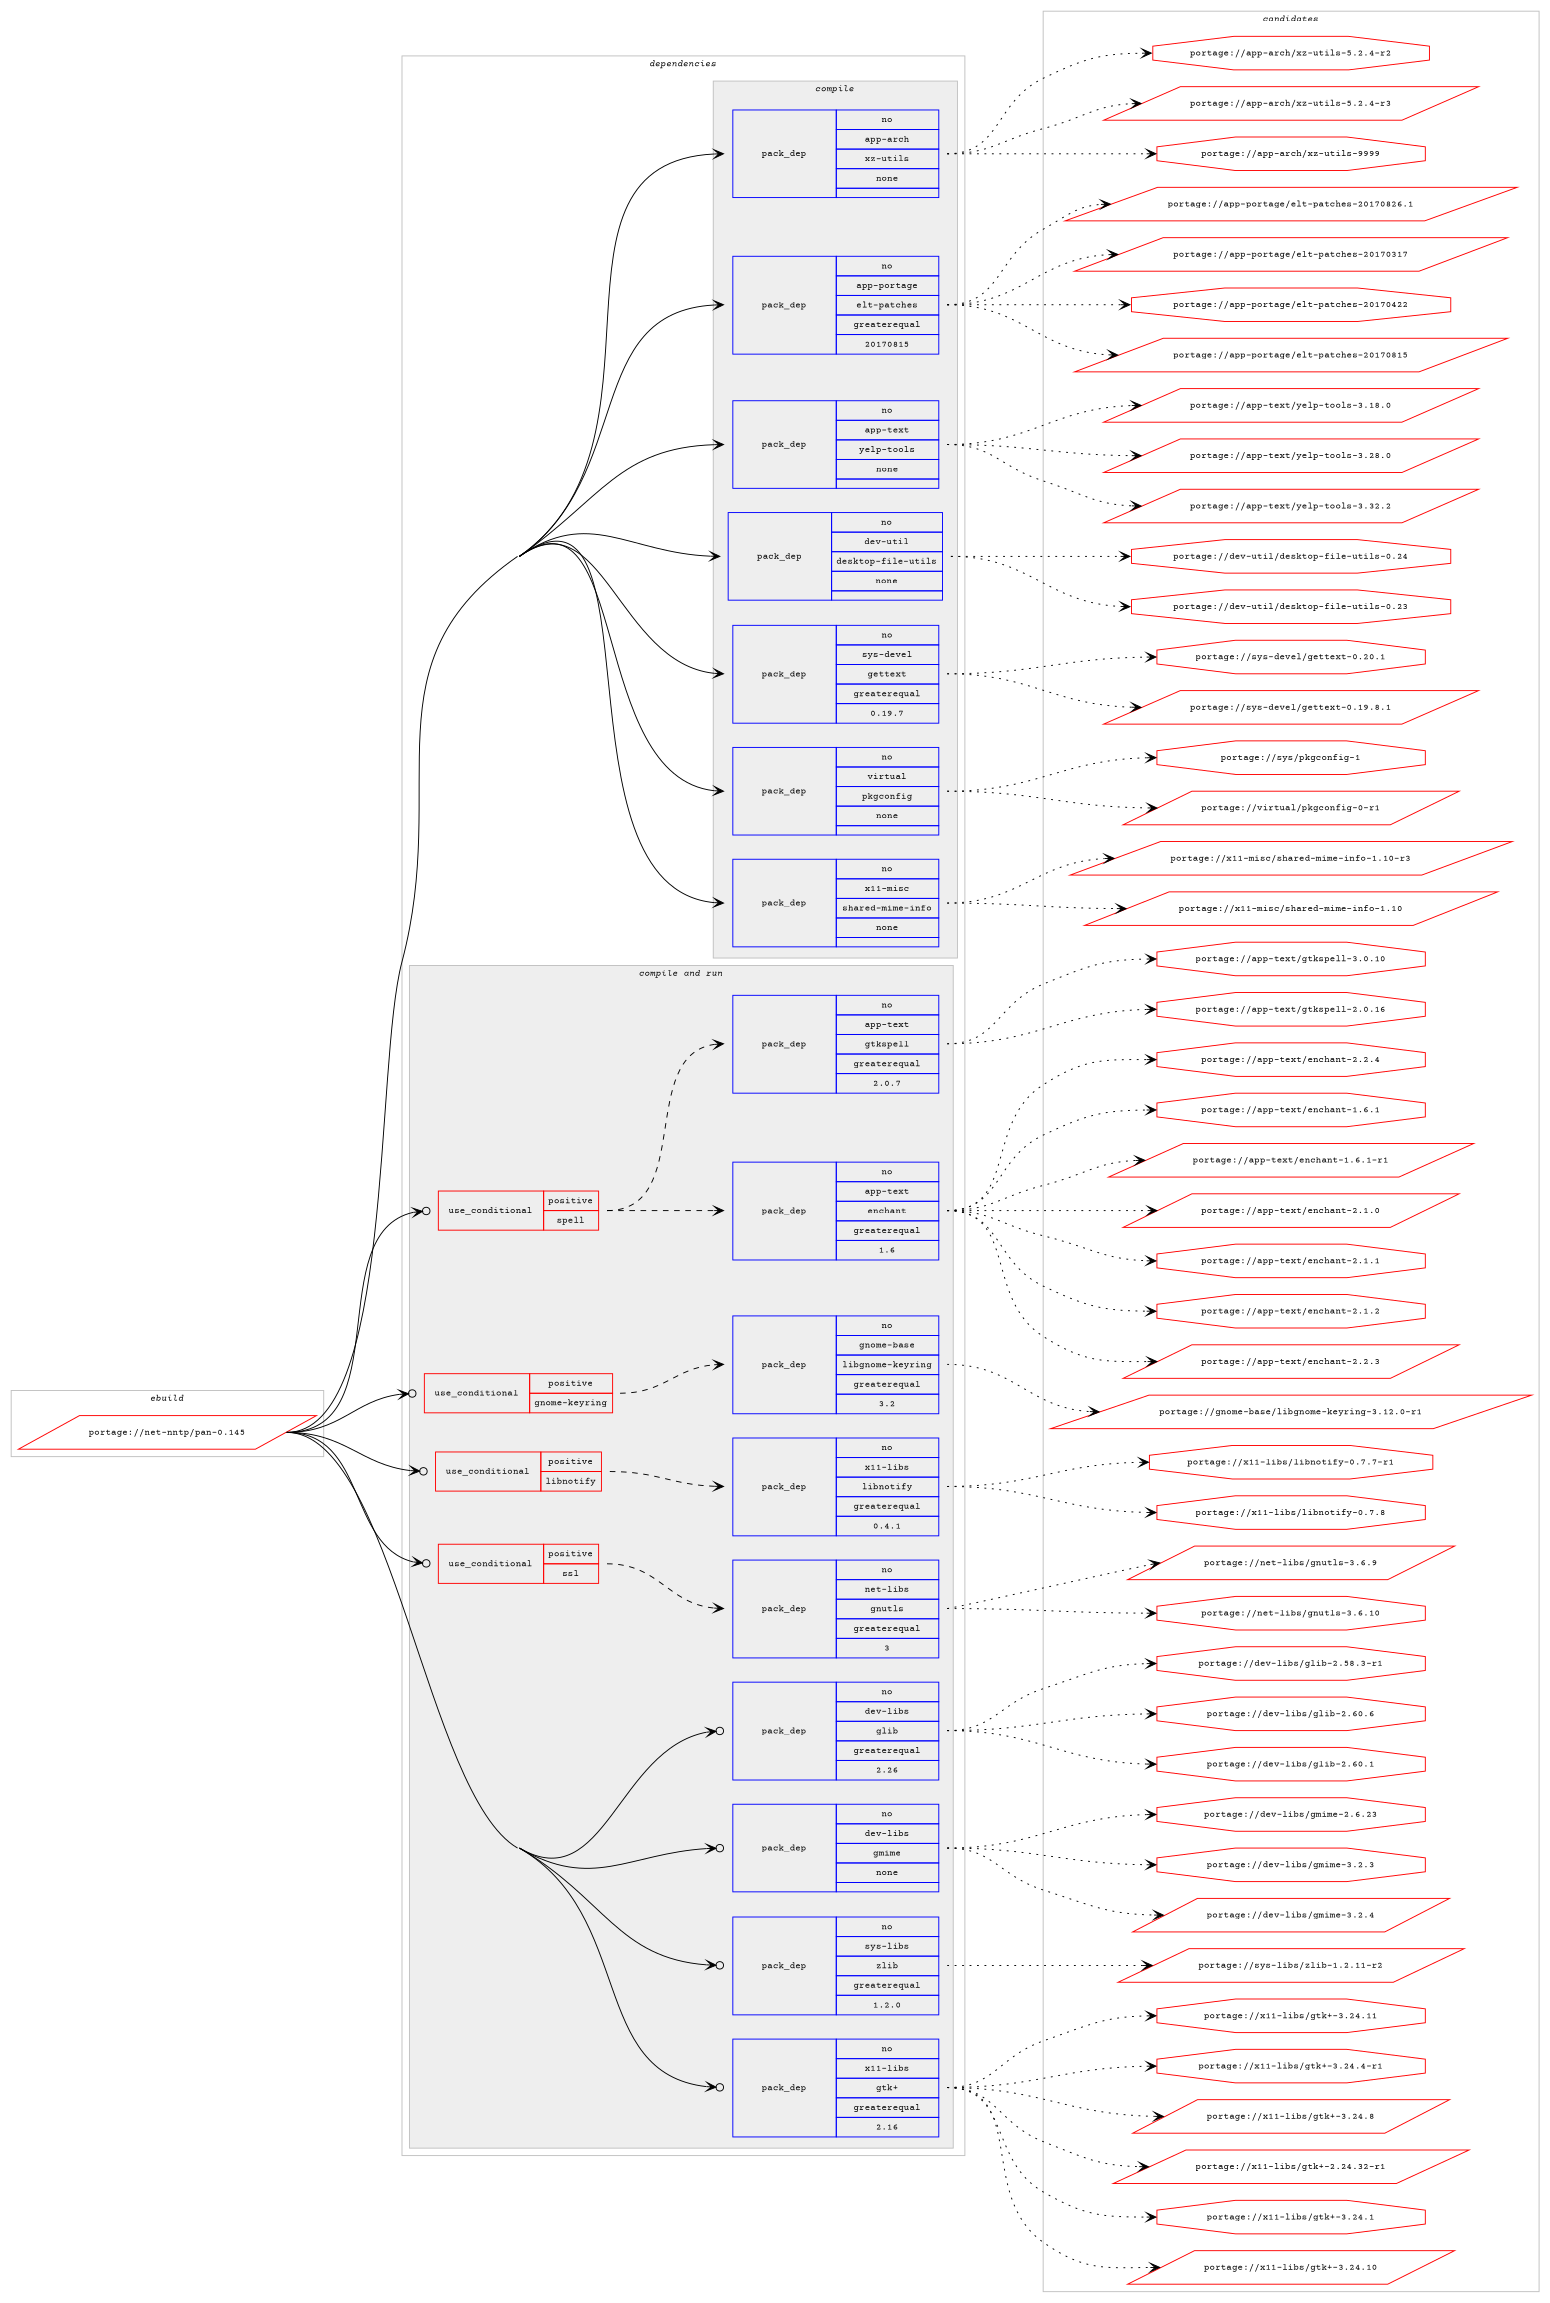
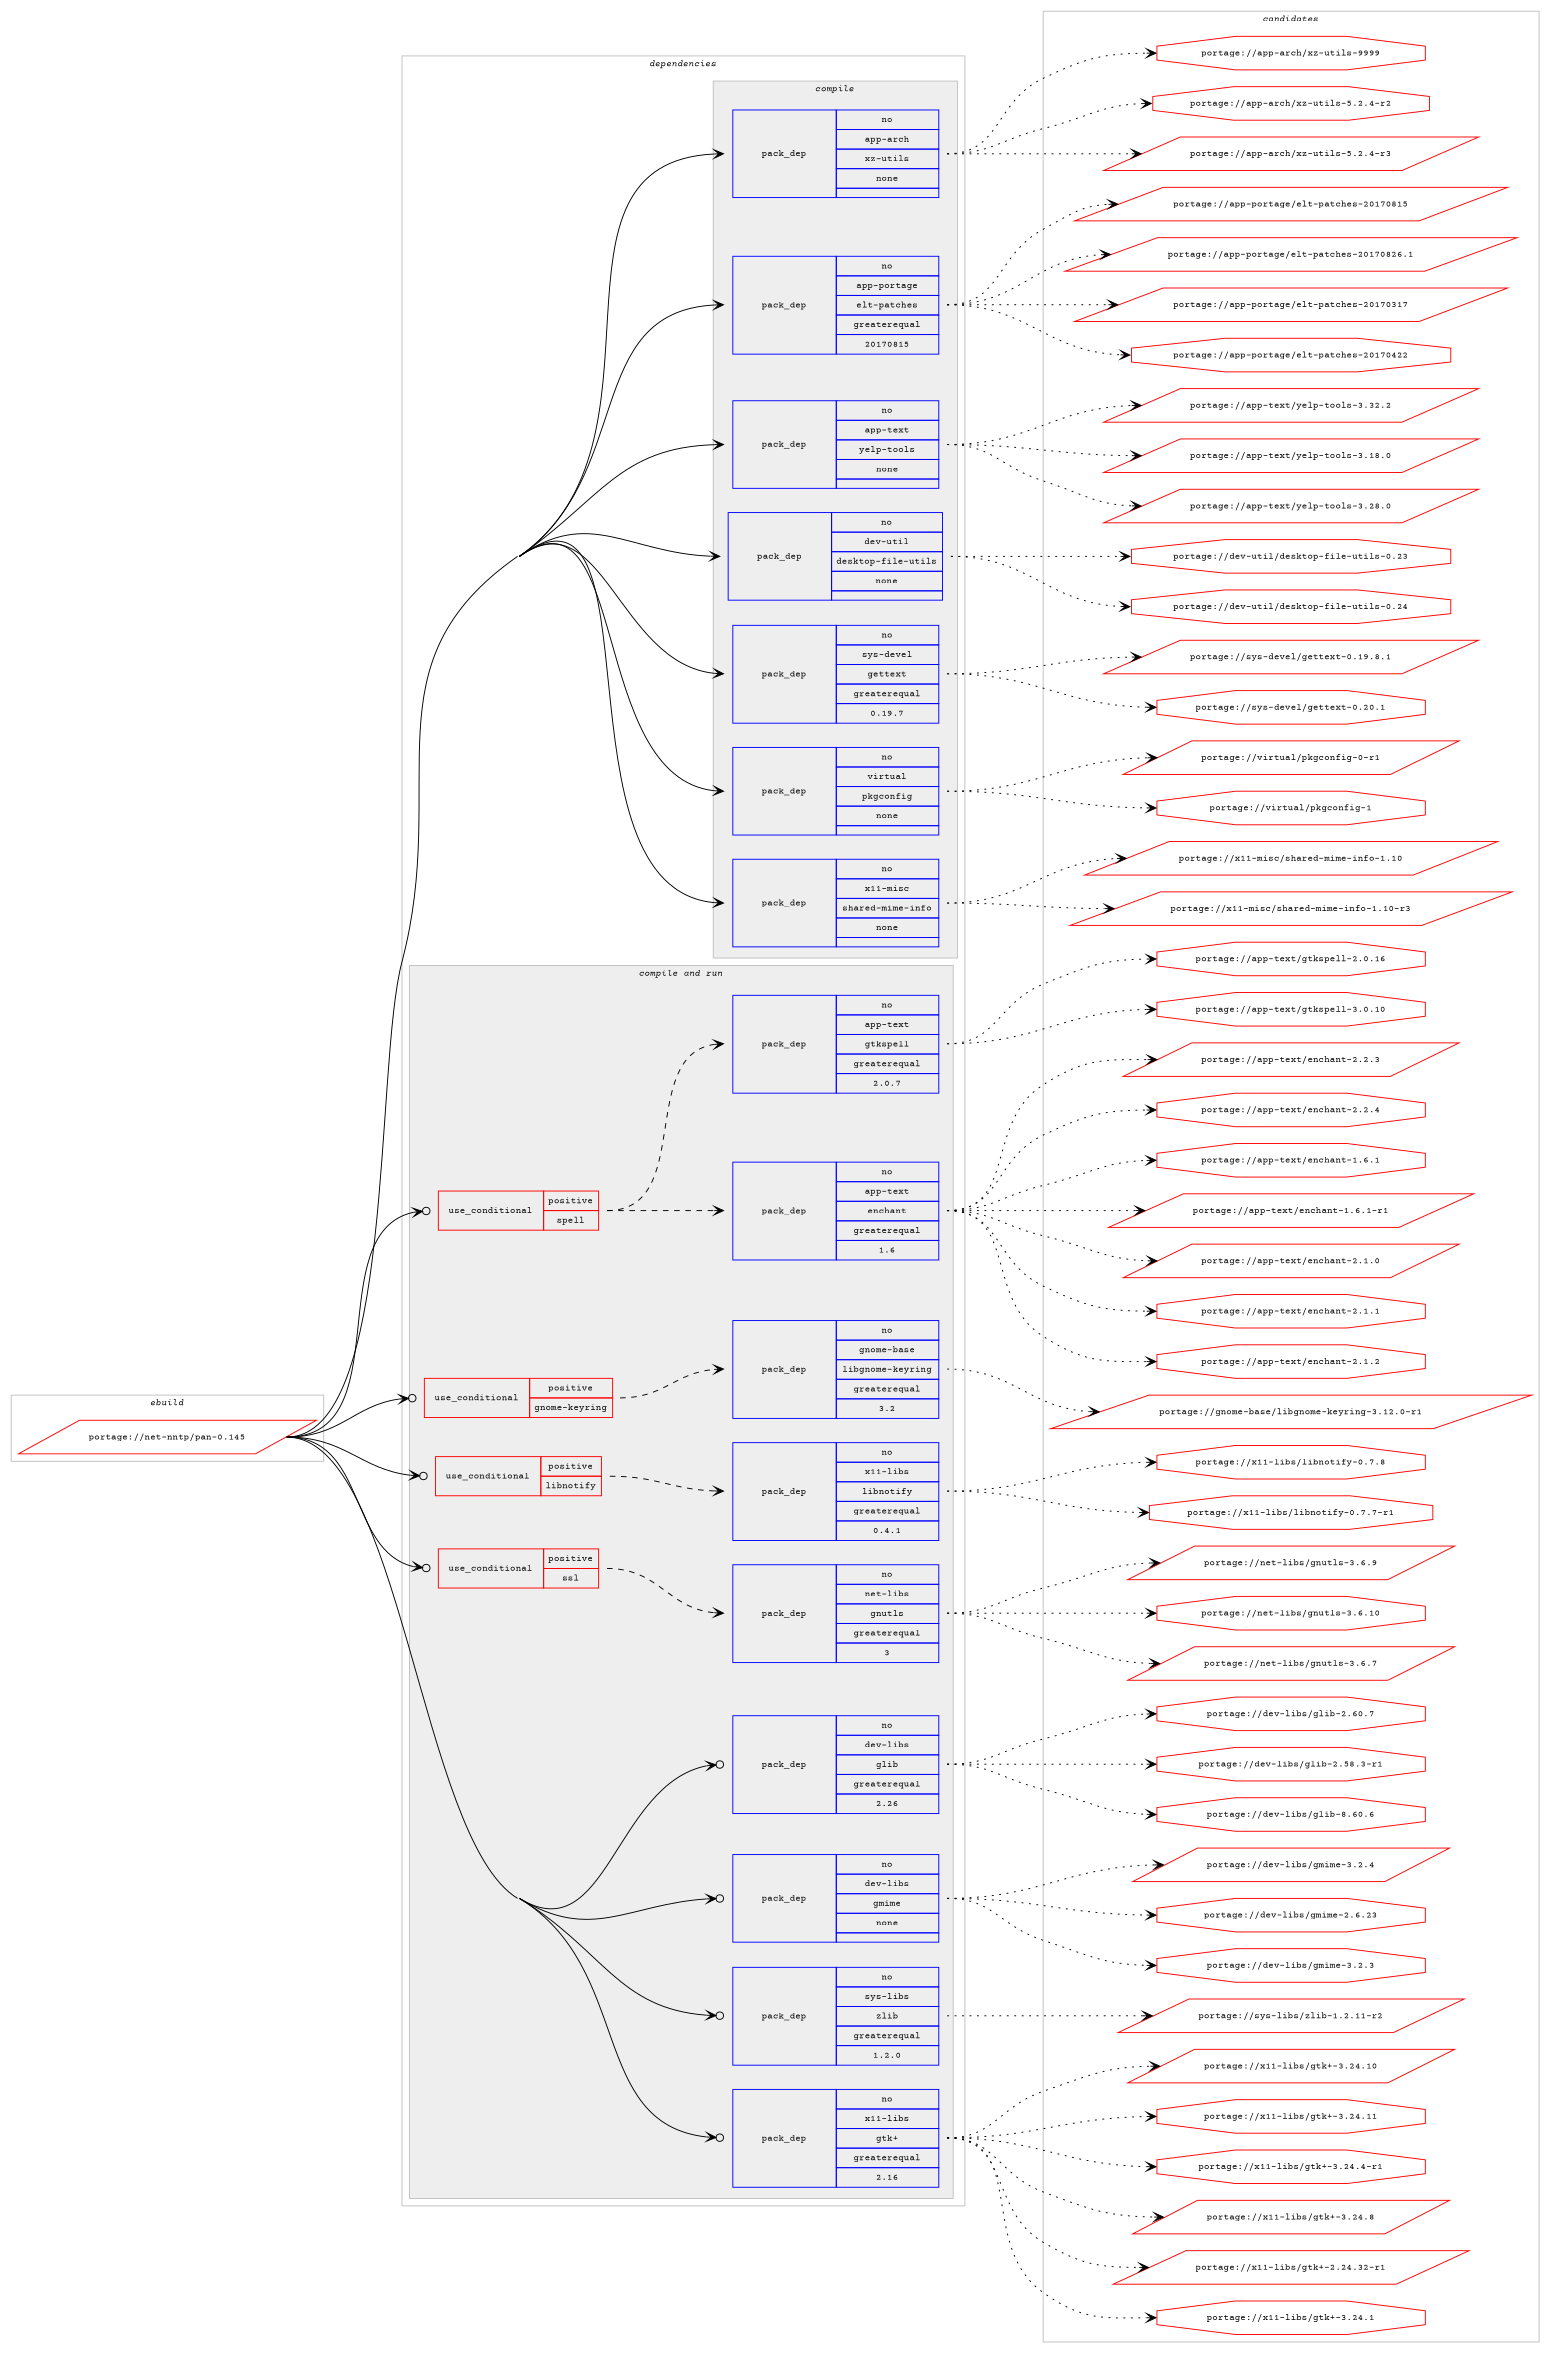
node "portage://sys/pkgconfig-1": label "portage://sys/pkgconfig-1" -> "portage://virtual/pkgconfig-1"
node "portage://net-libs/gnutls-3.6.7": added
node "portage://dev-libs/glib-2.60.6": label "portage://dev-libs/glib-2.60.6" -> "portage://dev-libs/glib-8.60.6"
node "portage://dev-libs/glib-2.60.1": label "portage://dev-libs/glib-2.60.1" -> "portage://dev-libs/glib-2.60.7"
